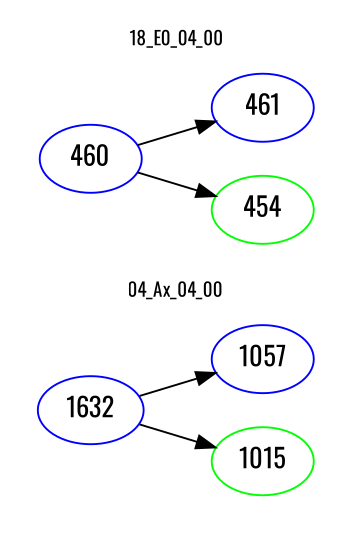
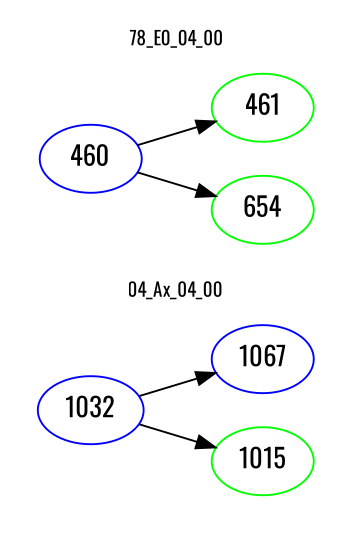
cluster "18_E0_04_00": label "18_E0_04_00" -> "78_E0_04_00"
node "461": color blue -> green
node "454": label "454" -> "654"
node "1057": label "1057" -> "1067"
node "1632": label "1632" -> "1032"
